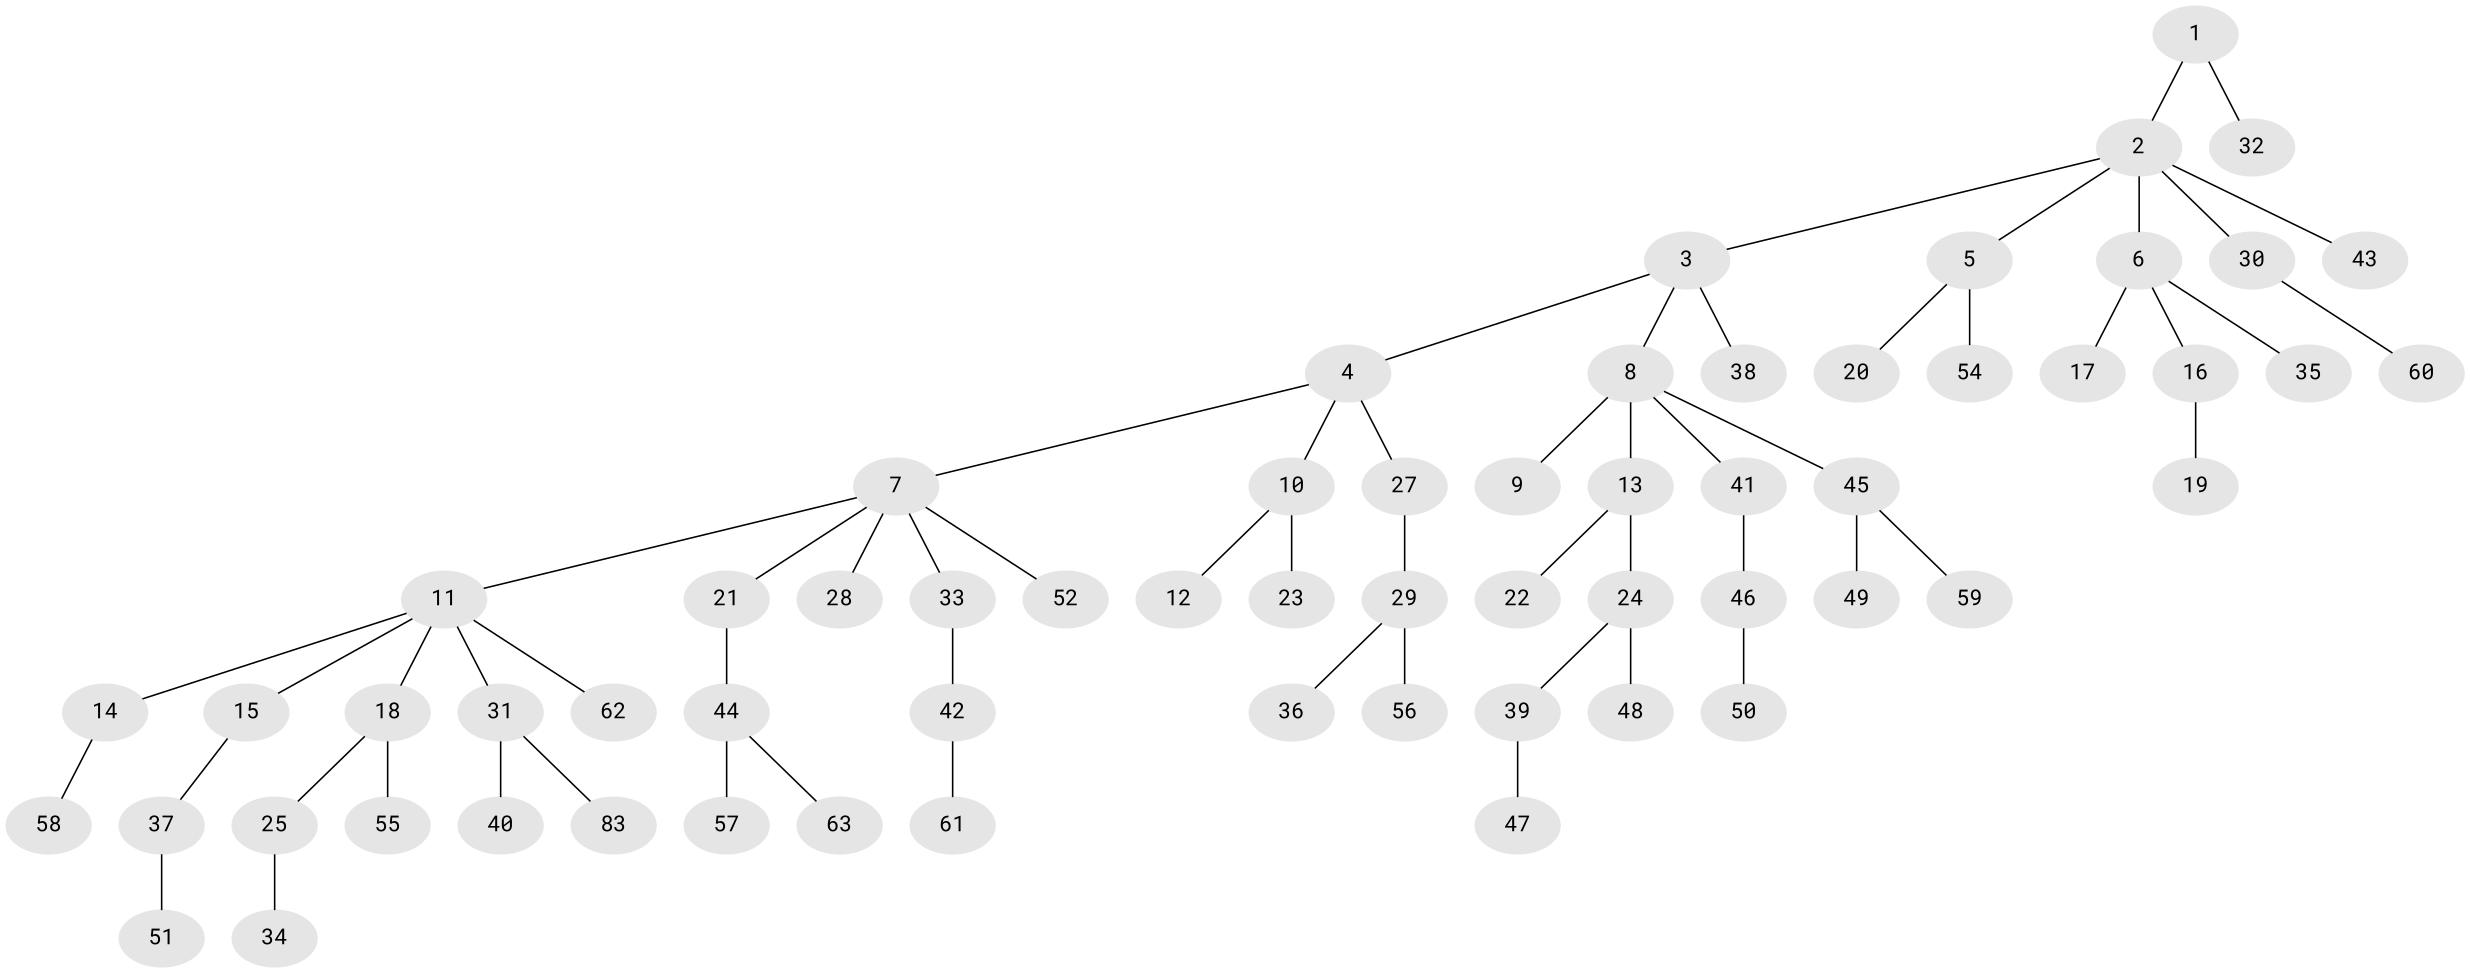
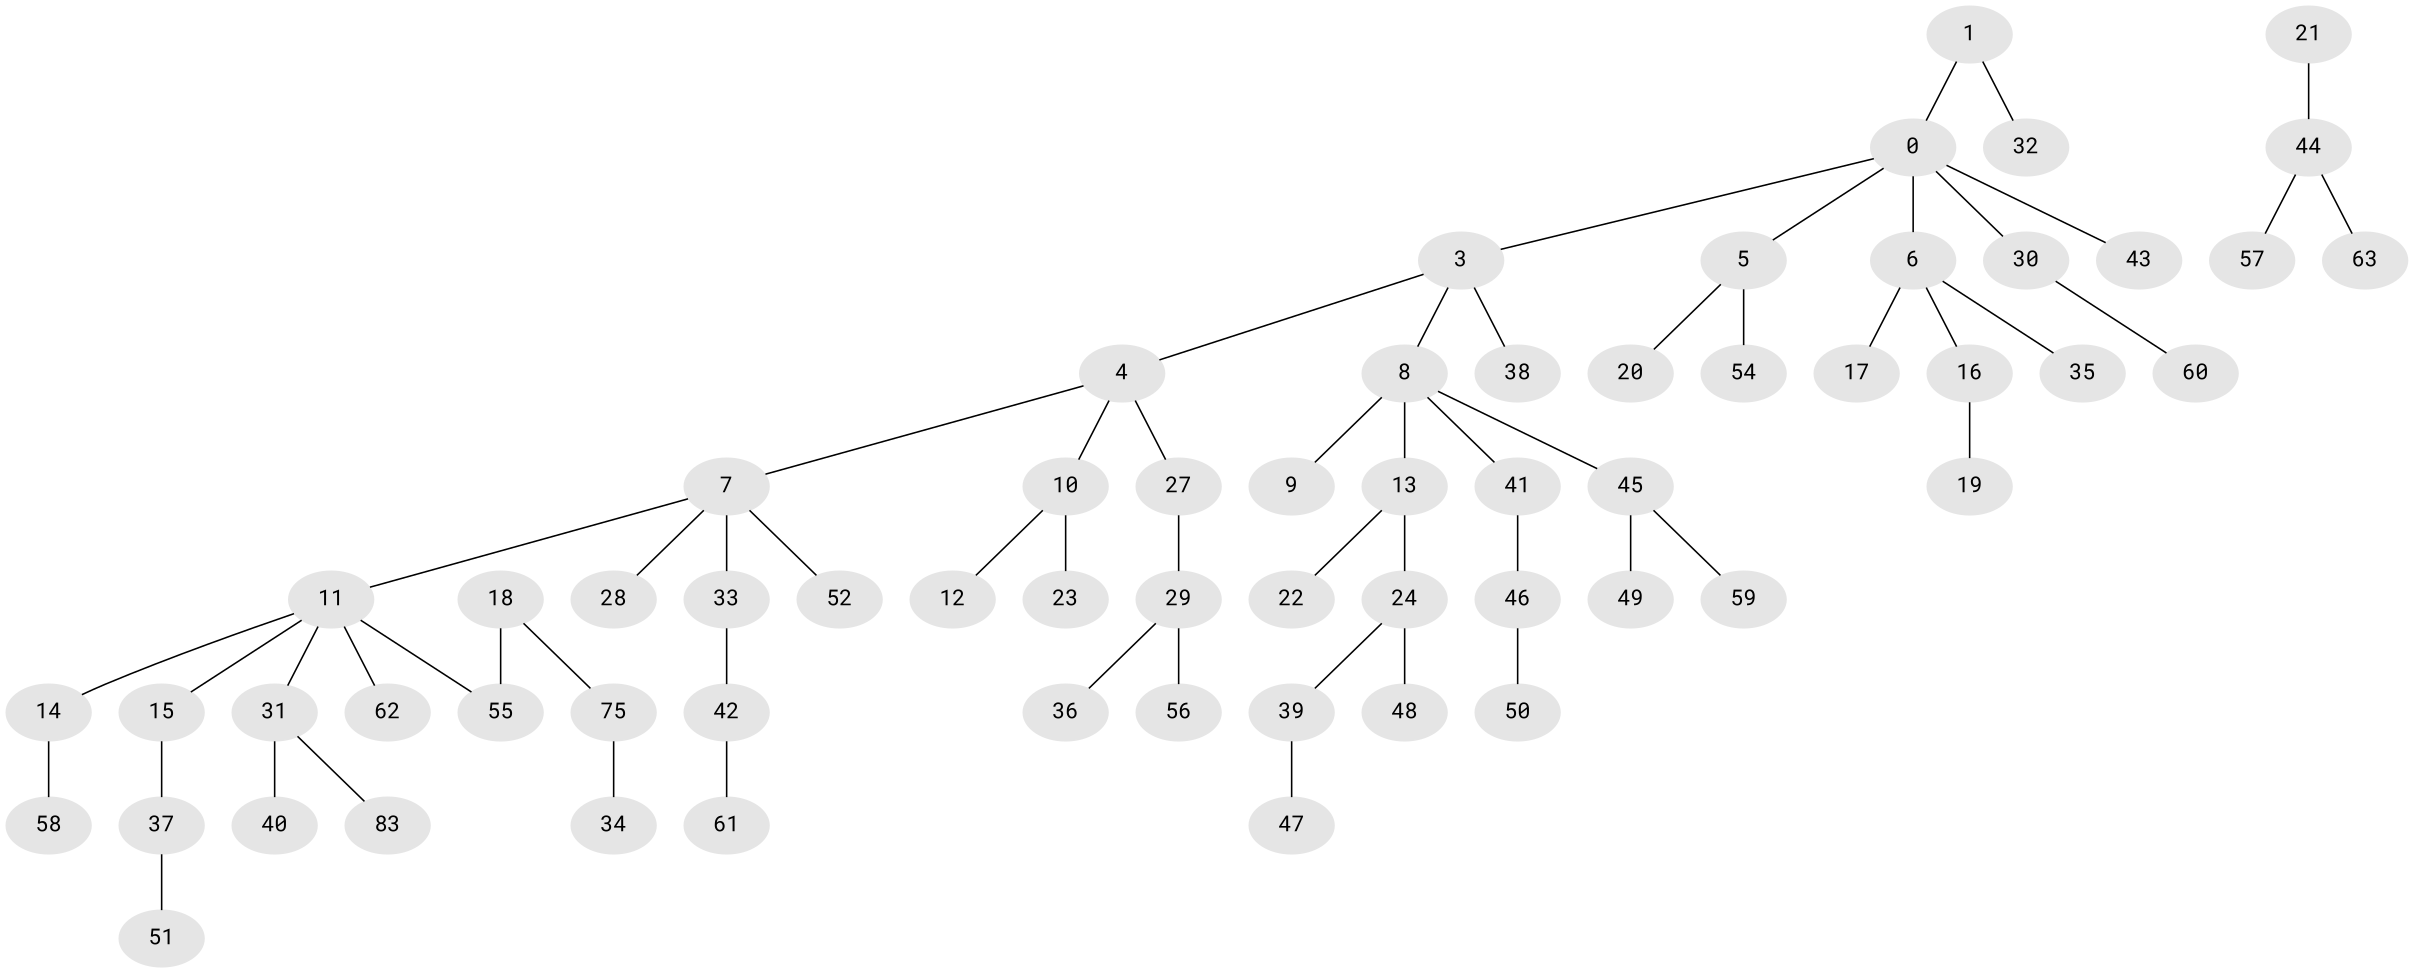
node "2": label "2" -> "0"
edge "7" -- "21": removed
edge "11" -- "18": now "11" -- "55"
node "25": label "25" -> "75"
